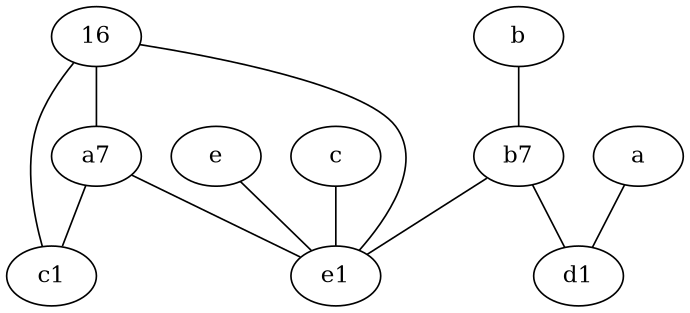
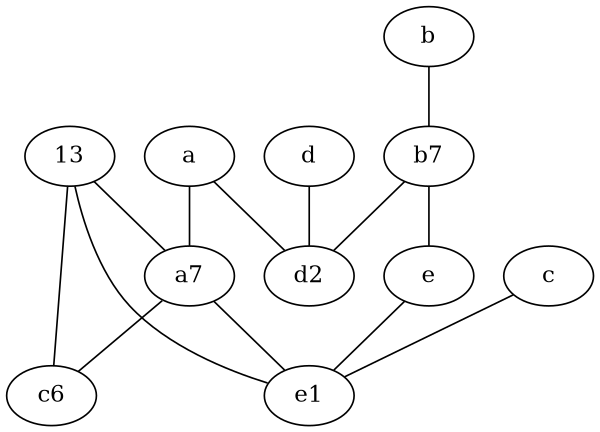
node "16": label "16" -> "13"
node "d": added
edge "a" -- "a7": added
edge "b7" -- "e1": now "b7" -- "e"
node "c1": label "c1" -> "c6"
node "d1": label "d1" -> "d2"
